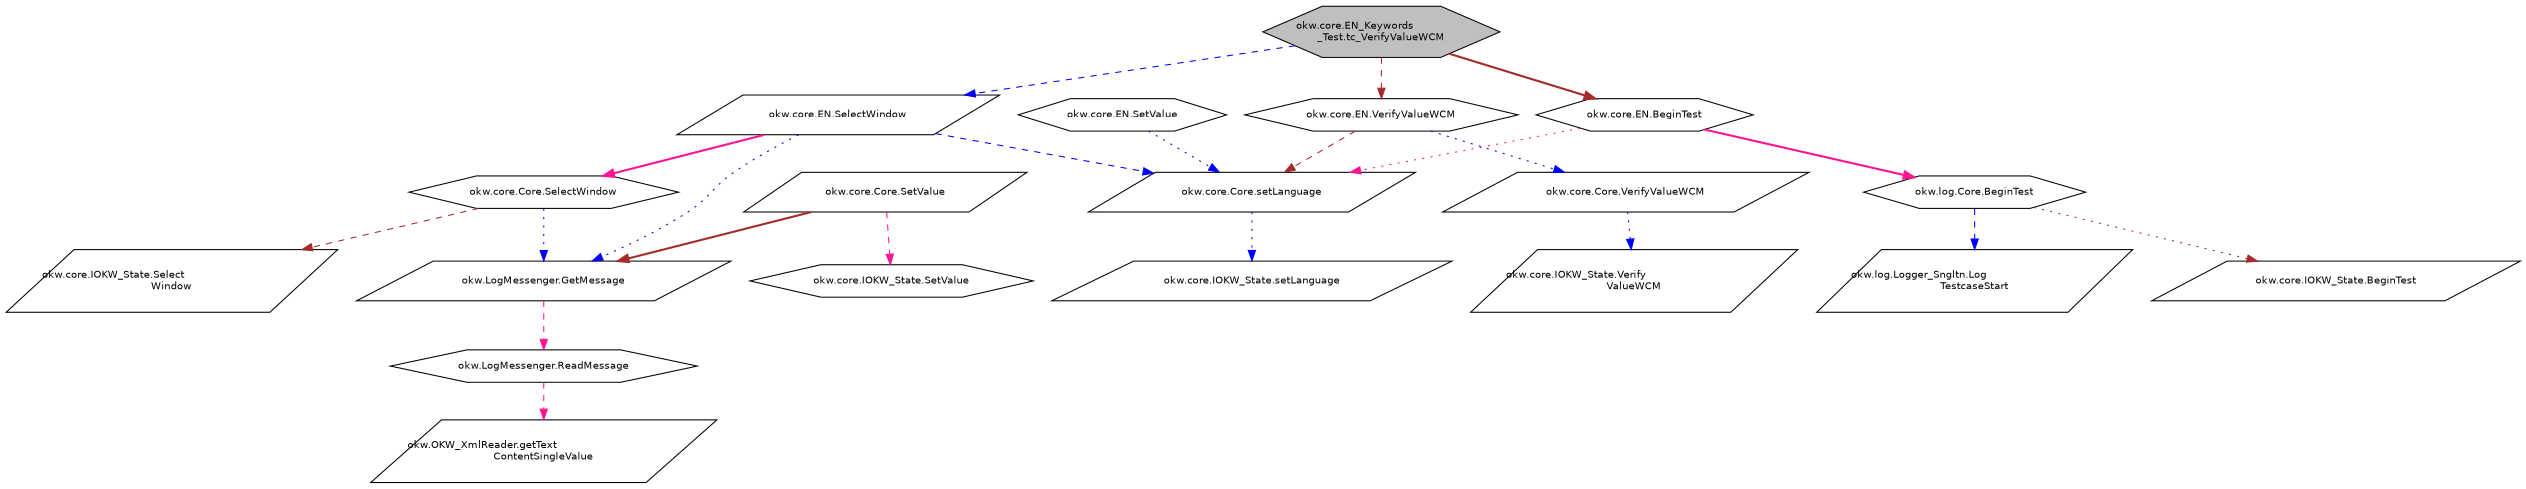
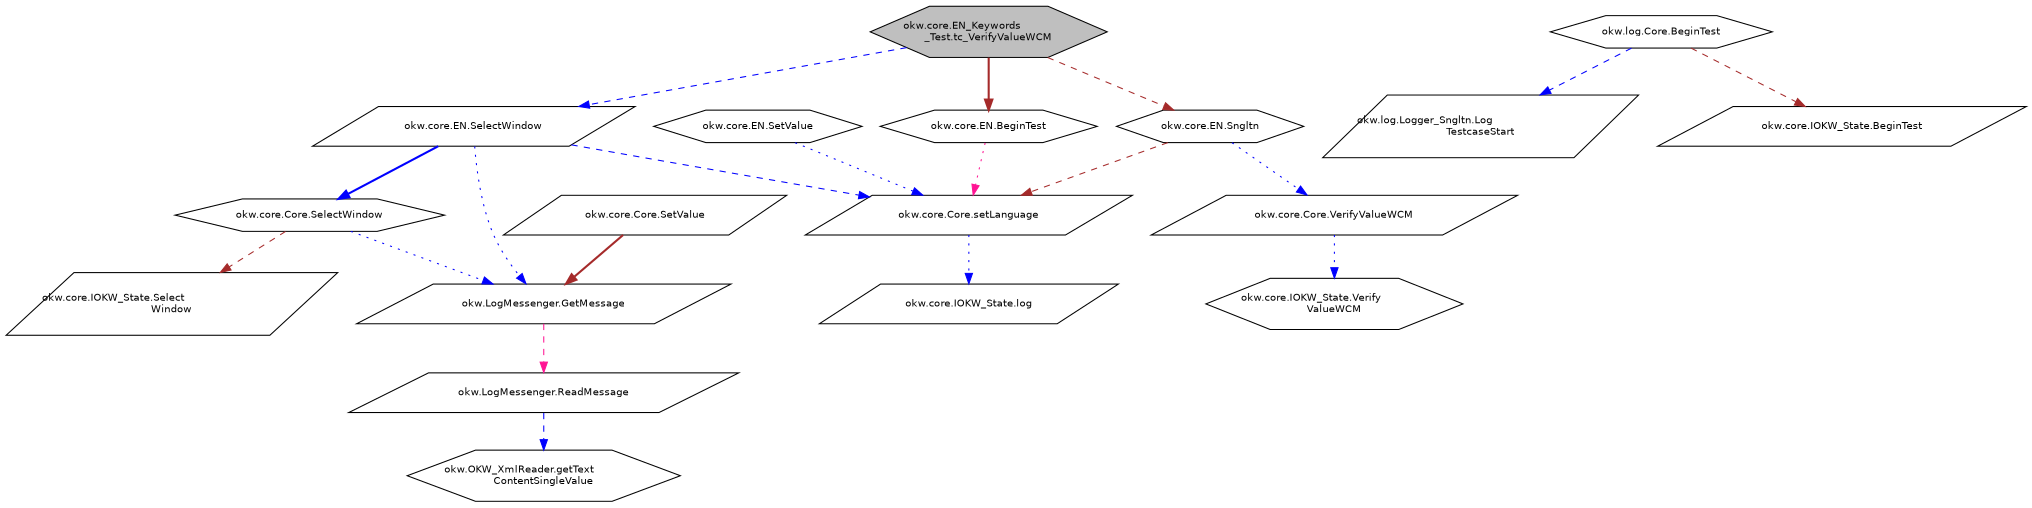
node "okw.core.EN.VerifyValueWCM": label "okw.core.EN.VerifyValueWCM" -> "okw.core.EN.Sngltn"
edge "okw.core.EN.BeginTest" -> "okw.log.Core.BeginTest": removed
edge "okw.core.EN.SelectWindow" -> "okw.core.Core.SelectWindow": color deeppink -> blue
edge "okw.log.Core.BeginTest" -> "okw.core.IOKW_State.BeginTest": style dotted -> dashed
node "okw.core.IOKW_State.SetValue": removed
node "okw.core.IOKW_State.setLanguage": label "okw.core.IOKW_State.setLanguage" -> "okw.core.IOKW_State.log"
node "okw.core.IOKW_State.Verify ValueWCM": shape parallelogram -> hexagon
node "okw.LogMessenger.ReadMessage": shape hexagon -> parallelogram
edge "okw.LogMessenger.ReadMessage" -> "okw.OKW_XmlReader.getText ContentSingleValue": color deeppink -> blue
node "okw.OKW_XmlReader.getText ContentSingleValue": shape parallelogram -> hexagon
